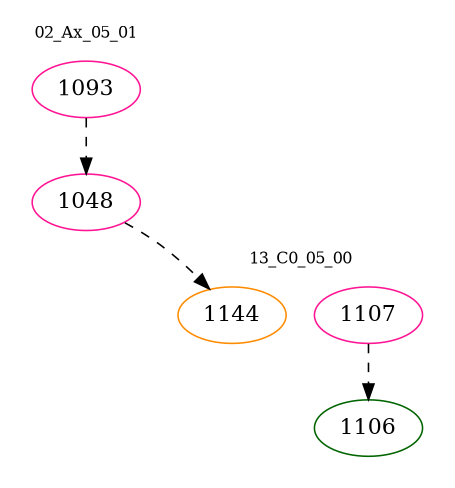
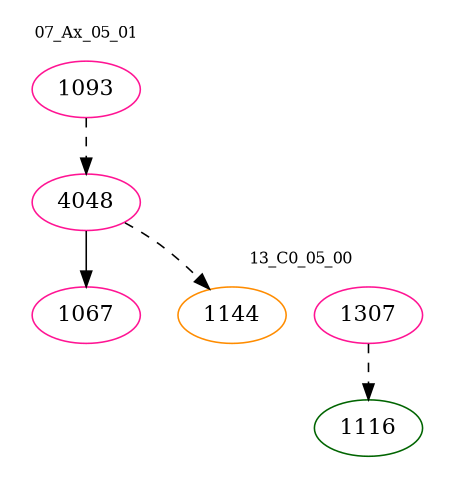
cluster "02_Ax_05_01": label "02_Ax_05_01" -> "07_Ax_05_01"
node "1048": label "1048" -> "4048"
node "1067": added
node "1107": label "1107" -> "1307"
node "1106": label "1106" -> "1116"
